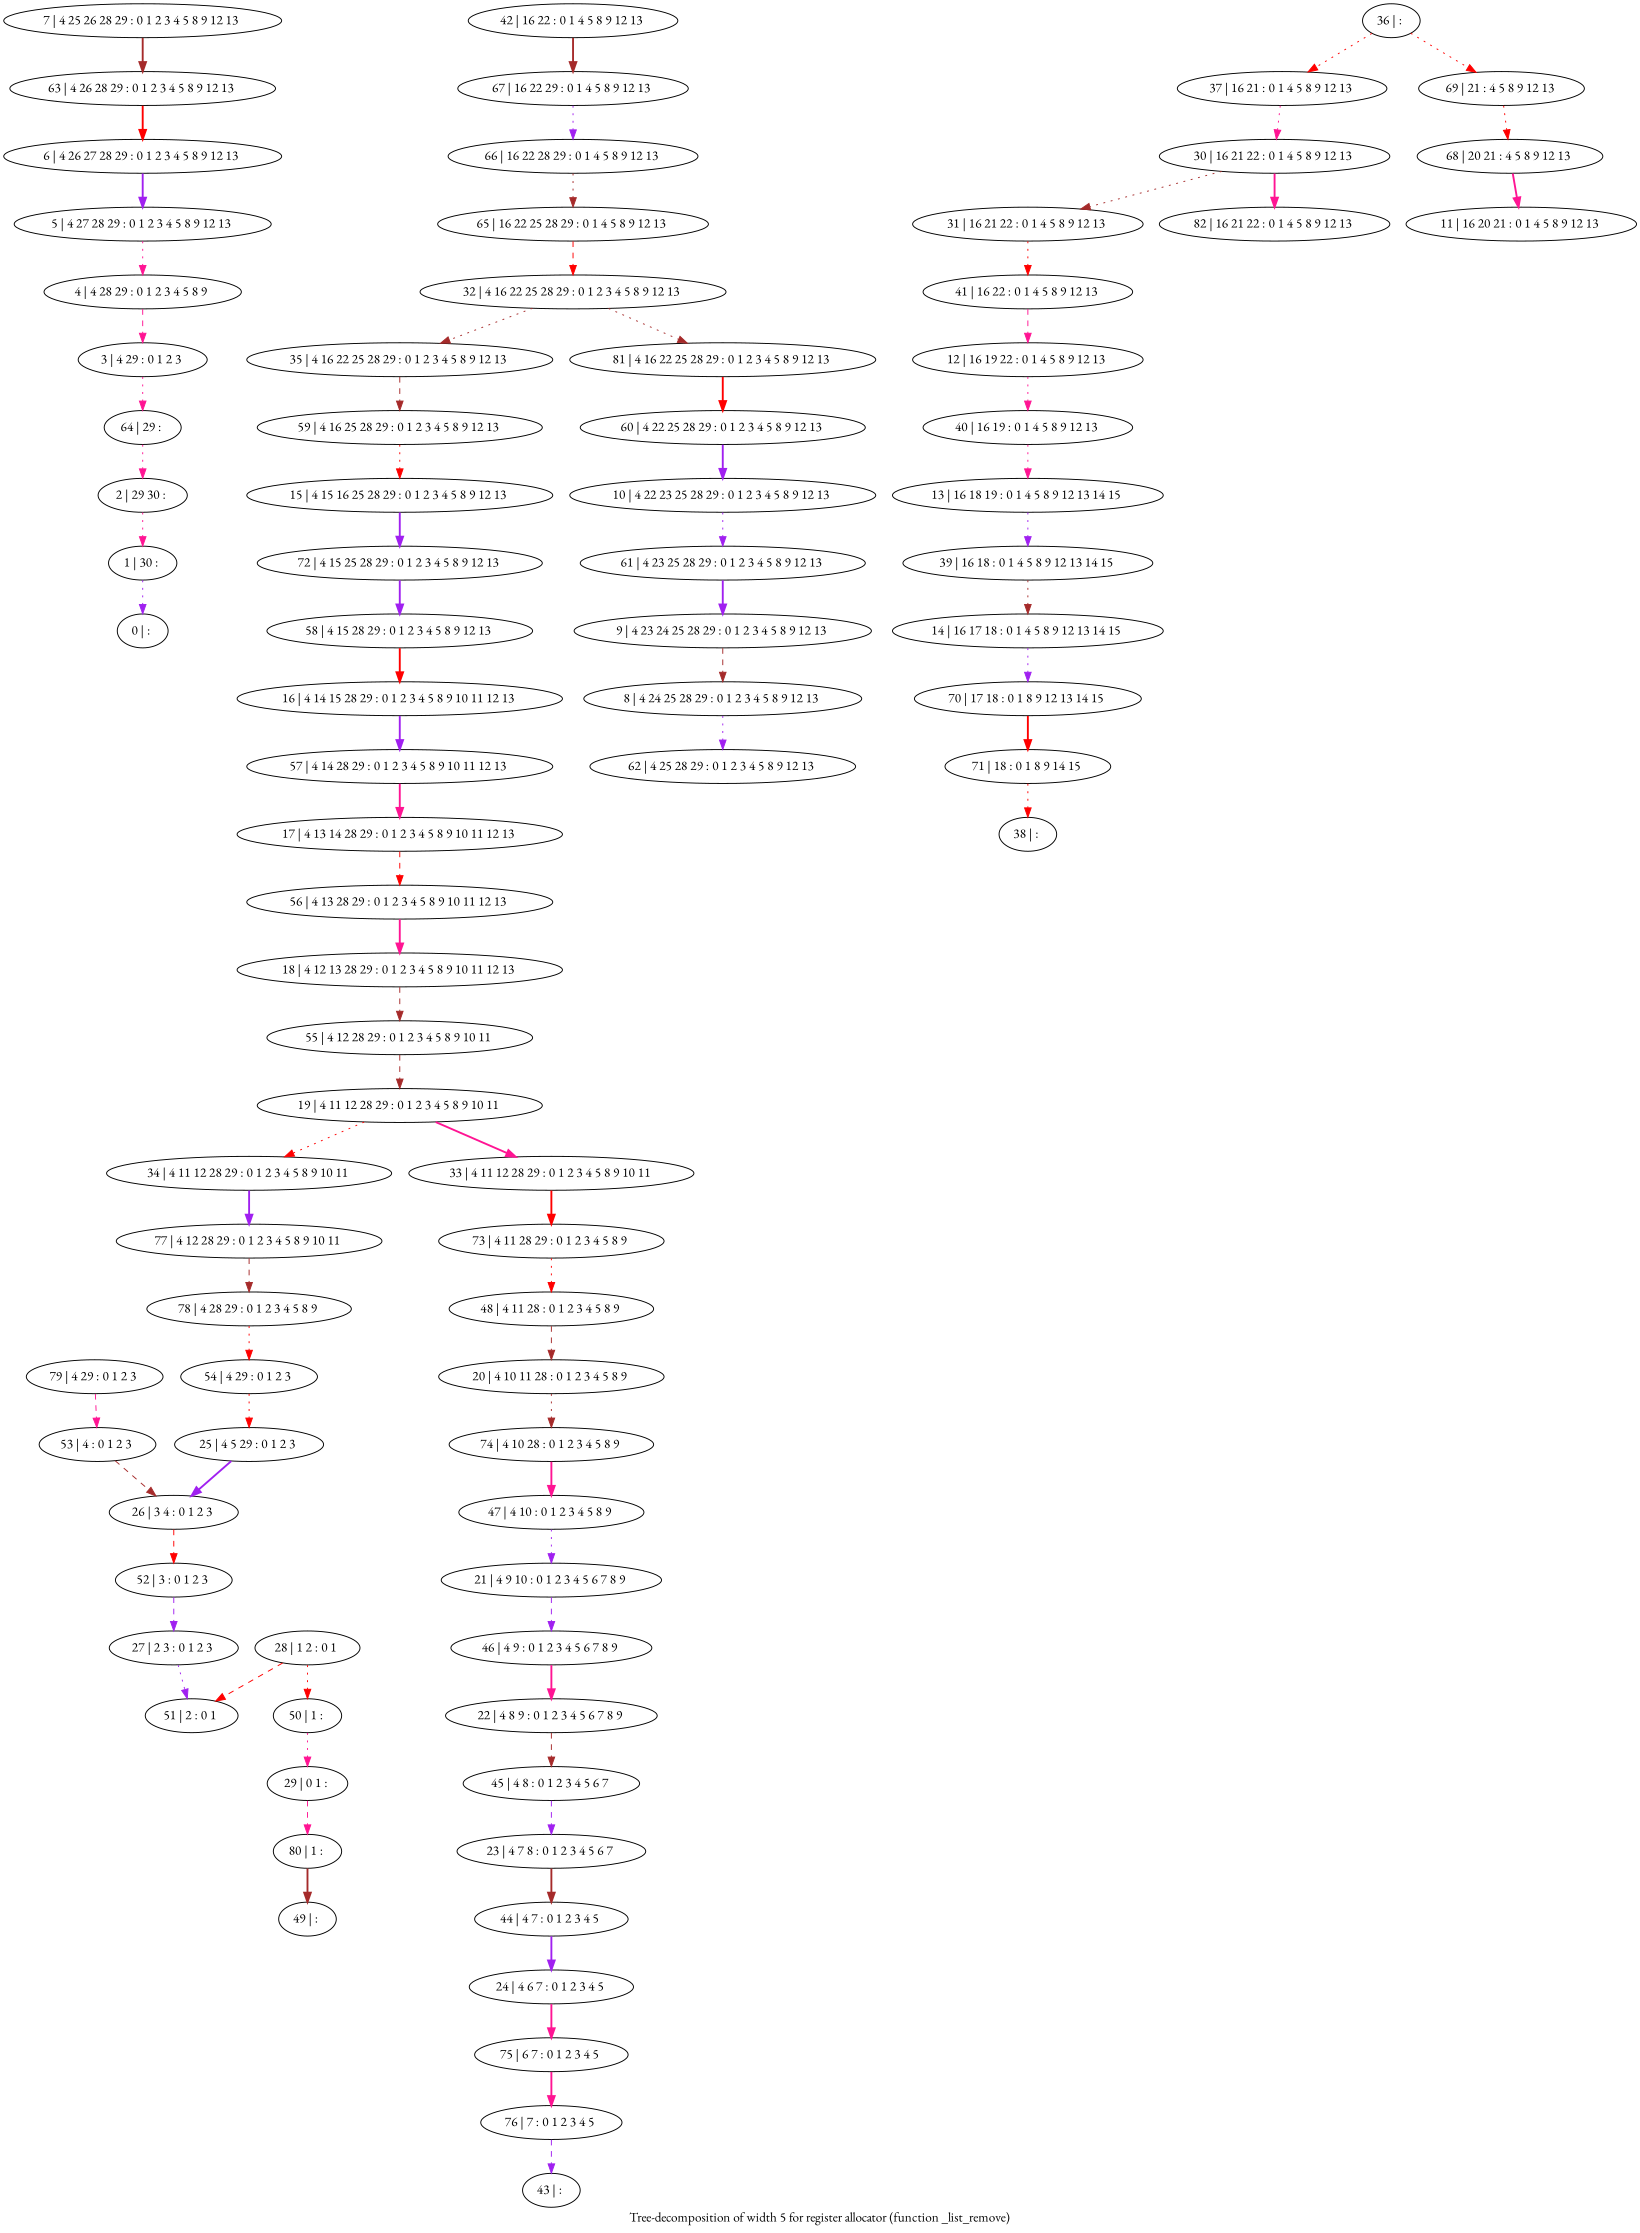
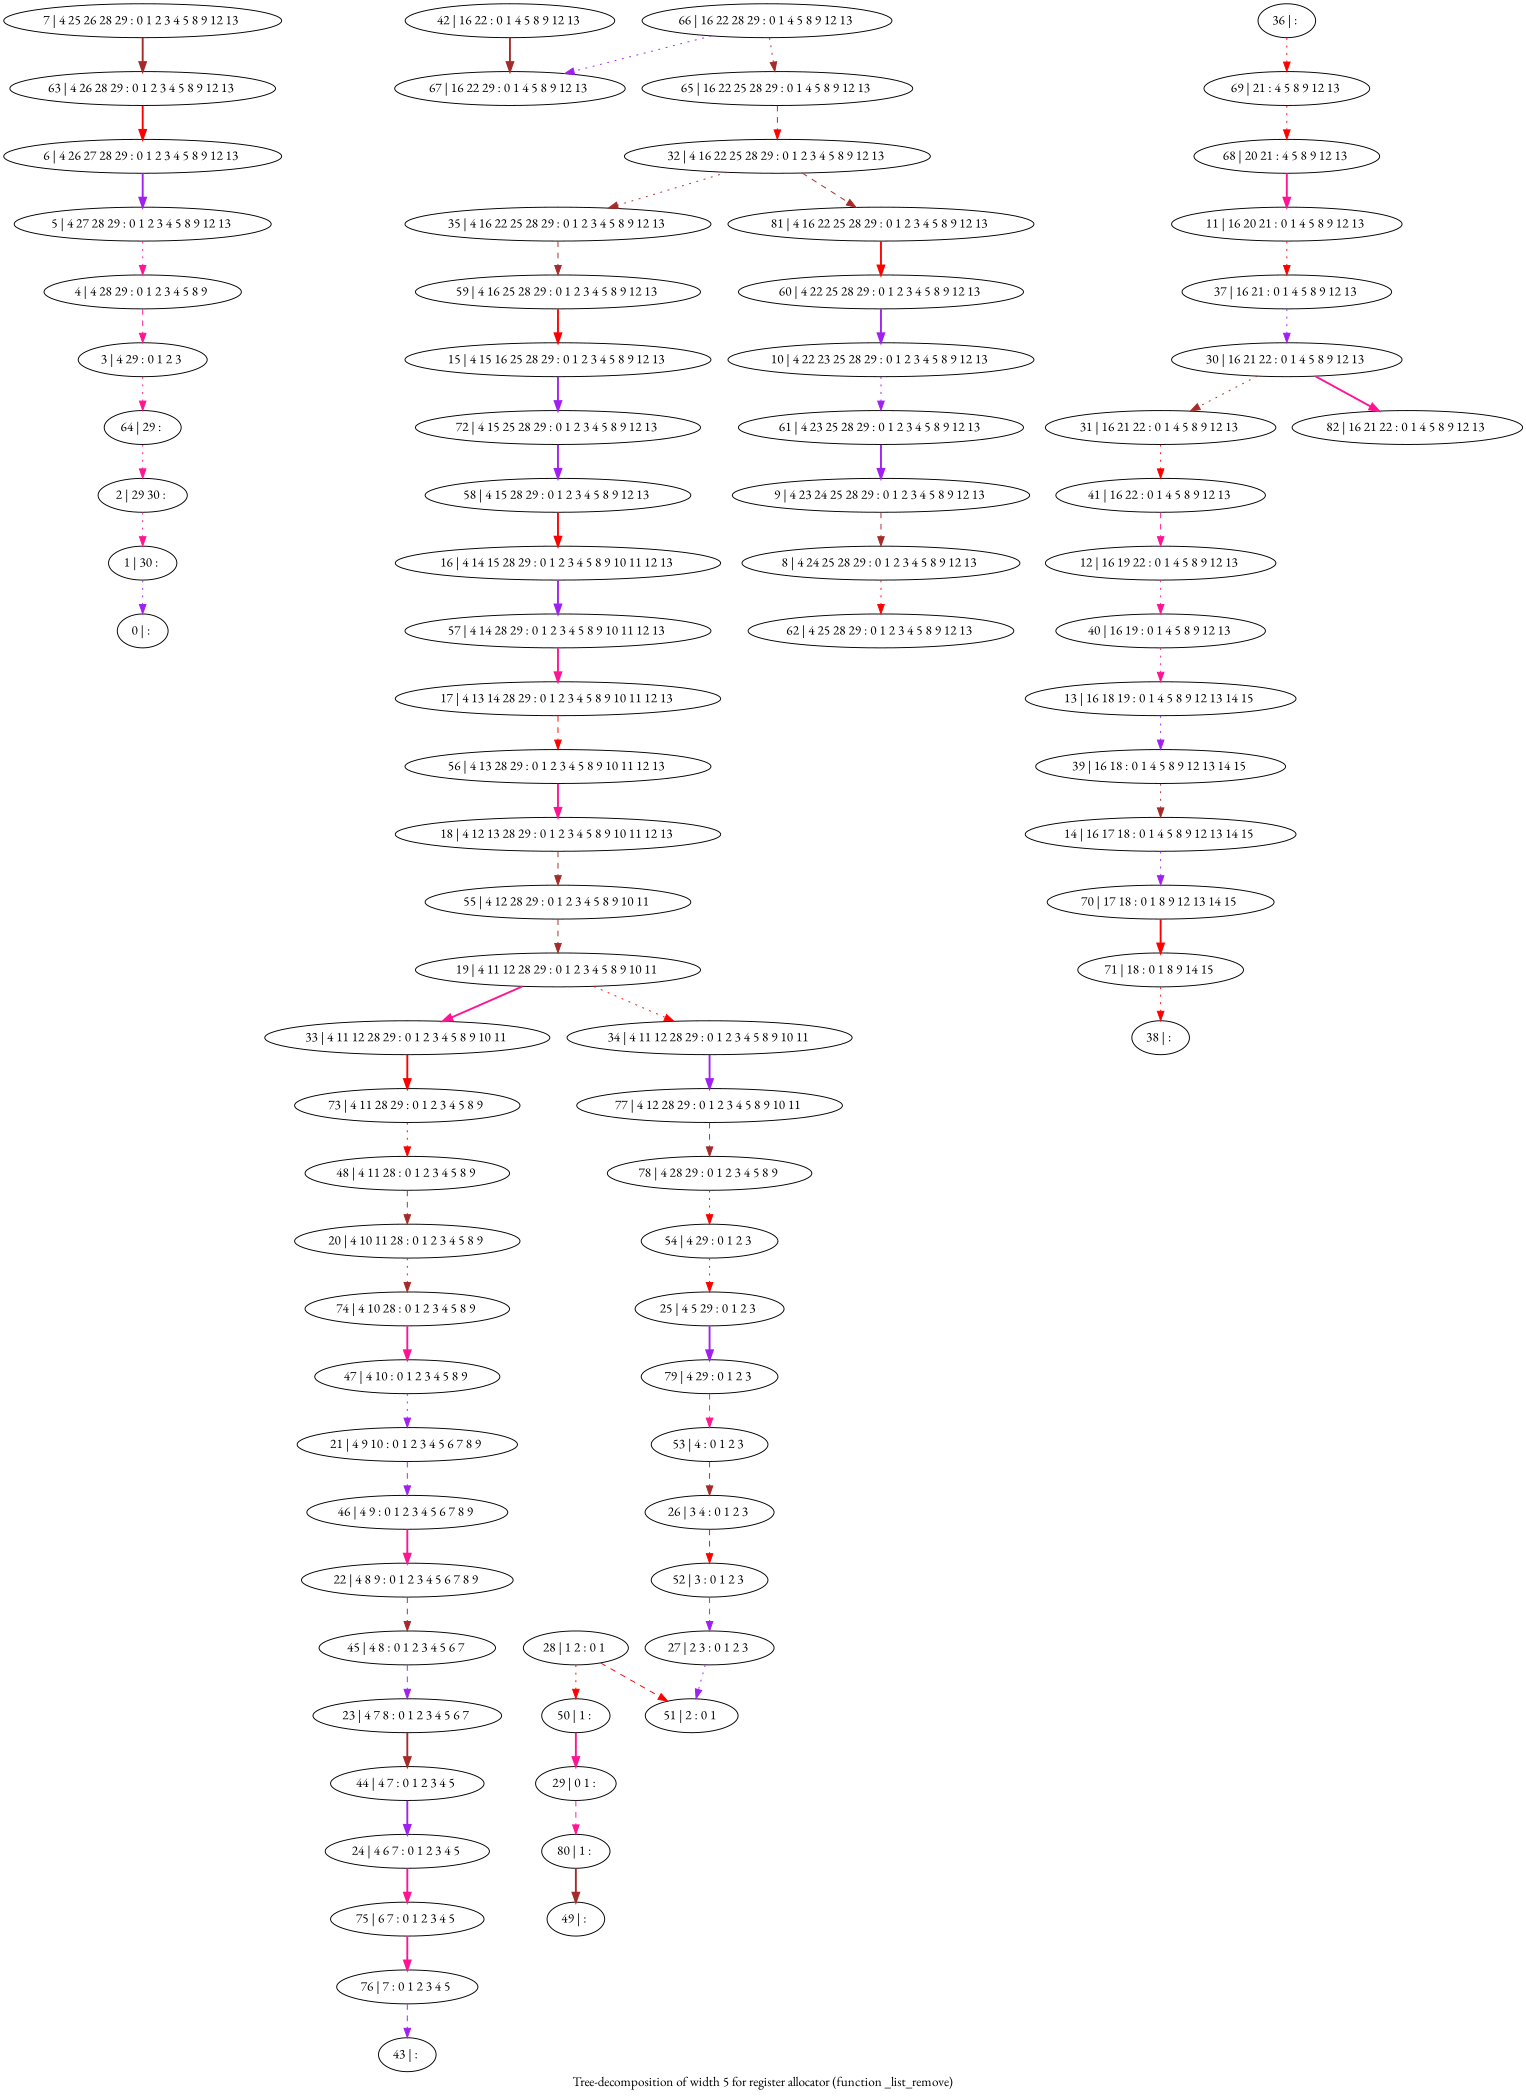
edge "36 | :" -> "37 | 16 21 : 0 1 4 5 8 9 12 13": now "11 | 16 20 21 : 0 1 4 5 8 9 12 13" -> "37 | 16 21 : 0 1 4 5 8 9 12 13"
edge "67 | 16 22 29 : 0 1 4 5 8 9 12 13" -> "66 | 16 22 28 29 : 0 1 4 5 8 9 12 13": reversed
edge "37 | 16 21 : 0 1 4 5 8 9 12 13" -> "30 | 16 21 22 : 0 1 4 5 8 9 12 13": color deeppink -> purple
edge "32 | 4 16 22 25 28 29 : 0 1 2 3 4 5 8 9 12 13" -> "81 | 4 16 22 25 28 29 : 0 1 2 3 4 5 8 9 12 13": style dotted -> dashed
edge "59 | 4 16 25 28 29 : 0 1 2 3 4 5 8 9 12 13" -> "15 | 4 15 16 25 28 29 : 0 1 2 3 4 5 8 9 12 13": style dotted -> bold
edge "8 | 4 24 25 28 29 : 0 1 2 3 4 5 8 9 12 13" -> "62 | 4 25 28 29 : 0 1 2 3 4 5 8 9 12 13": color purple -> red
edge "25 | 4 5 29 : 0 1 2 3" -> "26 | 3 4 : 0 1 2 3": now "25 | 4 5 29 : 0 1 2 3" -> "79 | 4 29 : 0 1 2 3"
edge "50 | 1 :" -> "29 | 0 1 :": style dotted -> bold
